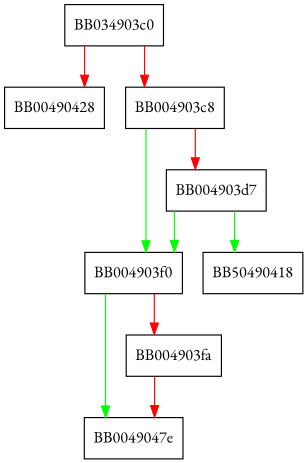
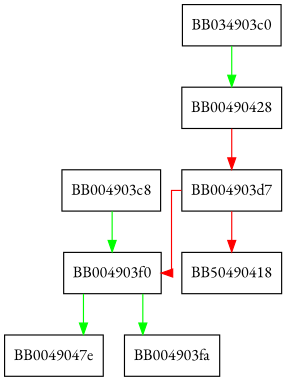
edge "BB034903c0" -> "BB00490428": color red -> green
edge "BB034903c0" -> "BB004903c8": removed
edge "BB004903c8" -> "BB004903d7": now "BB00490428" -> "BB004903d7"
edge "BB004903d7" -> "BB004903f0": color green -> red
edge "BB004903d7" -> "BB50490418": color green -> red
edge "BB004903f0" -> "BB004903fa": color red -> green
edge "BB004903fa" -> "BB0049047e": removed
